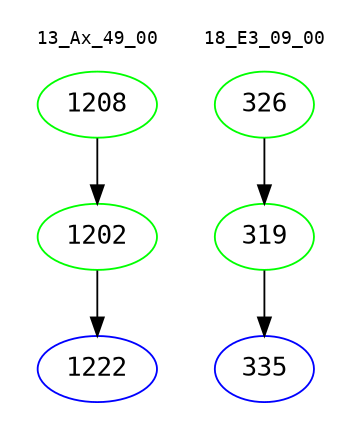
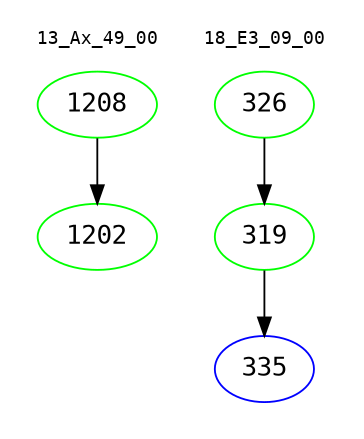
node "1222": removed
